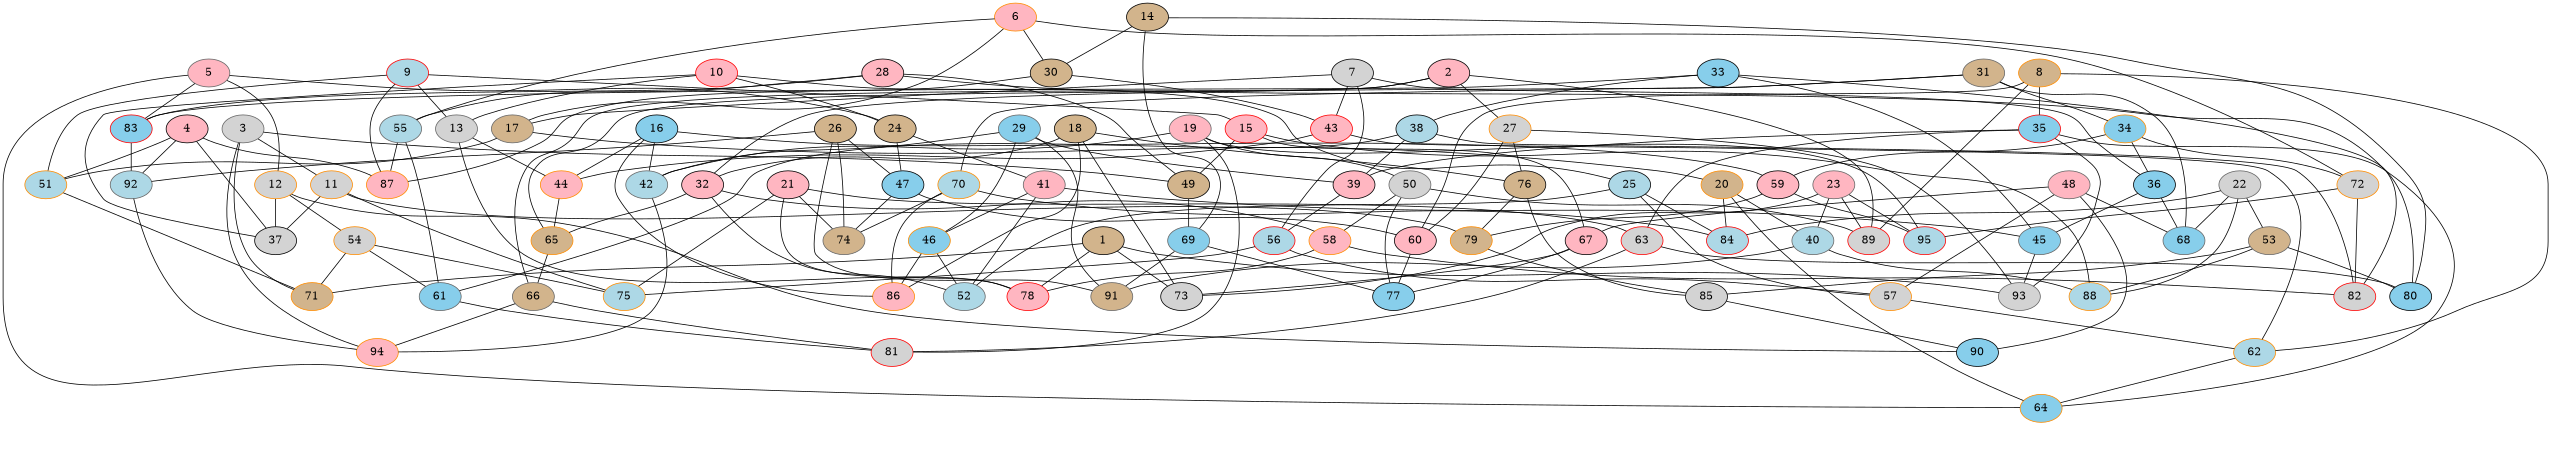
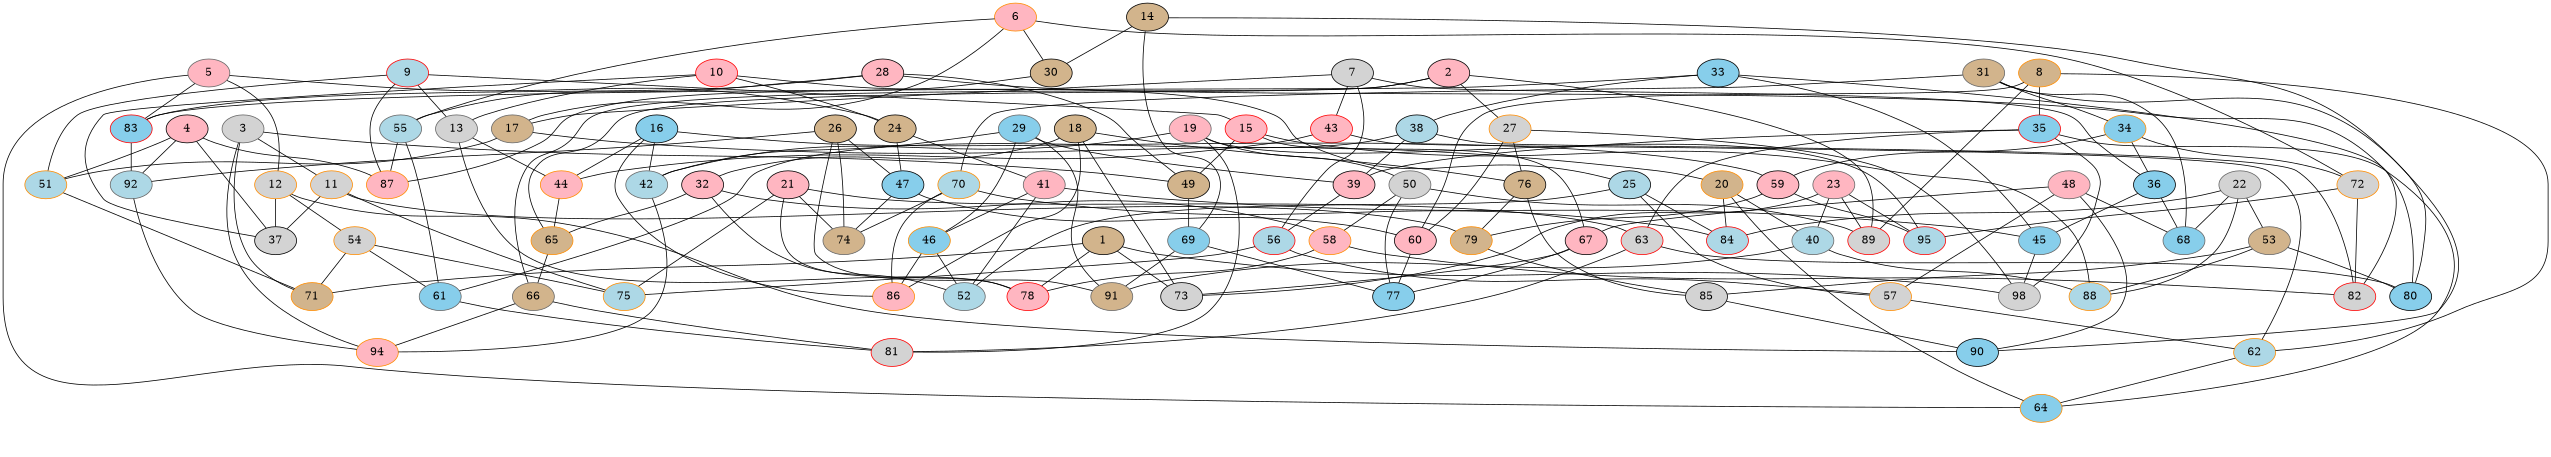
edge "31" -- "32": now "31" -- "90"
edge "30" -- "43": removed
node "93": label "93" -> "98"
